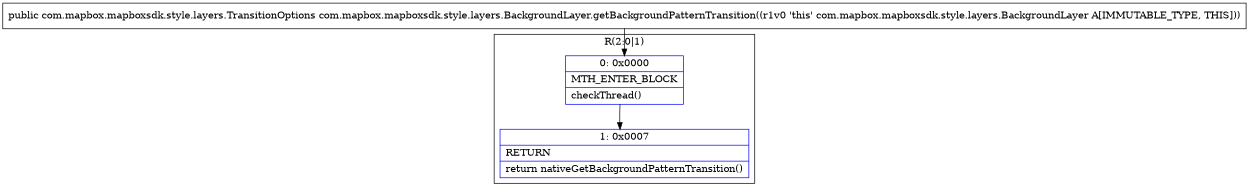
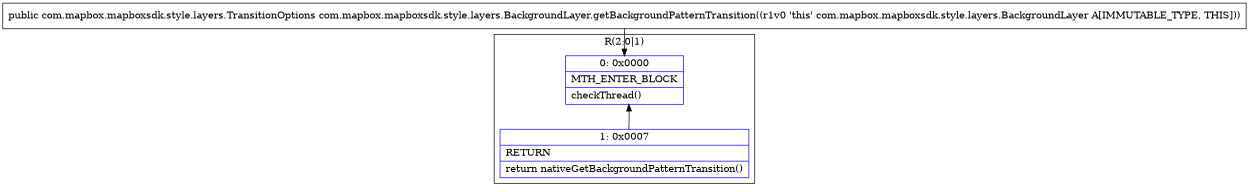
edge "0: 0x0000" -> "1: 0x0007": reversed
